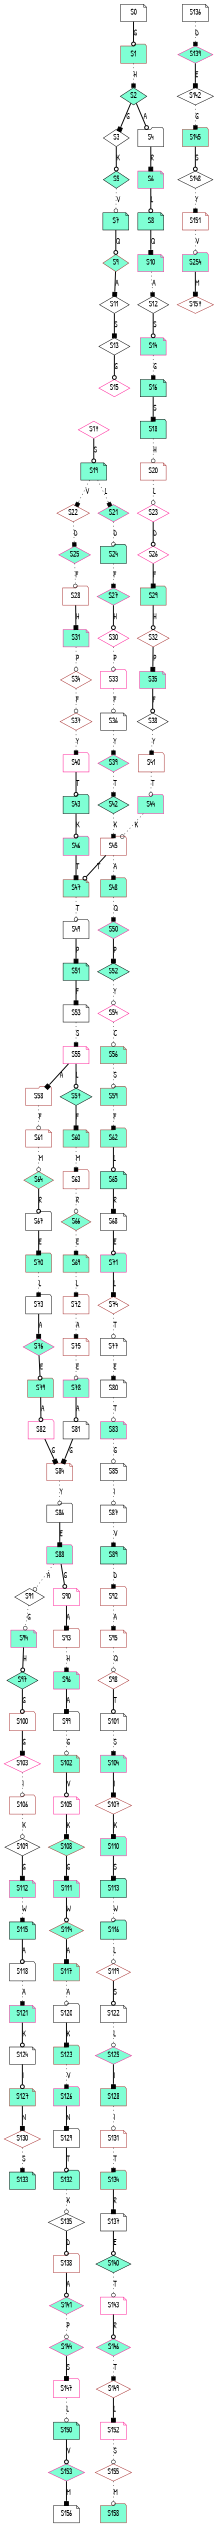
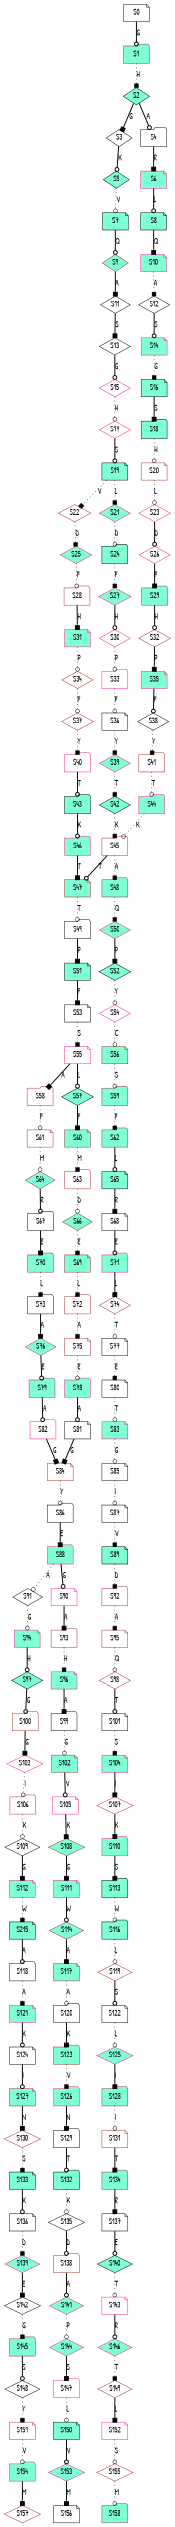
node "S254": label "S254" -> "S154"
edge "S15" -> "S17": added, label "H"
edge "S63" -> "S66": label "R" -> "D"
node "S115": label "S115" -> "S215"
edge "S131" -> "S134": style dotted -> bold
edge "S133" -> "S136": added, label "K"
